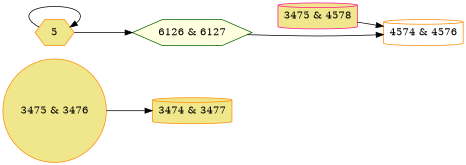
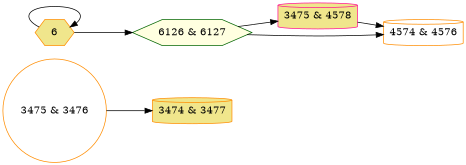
edge "6126 & 6127" -> "3475 & 4578": added
node "5": label "5" -> "6"
node "3475 & 3476": fillcolor khaki -> white
